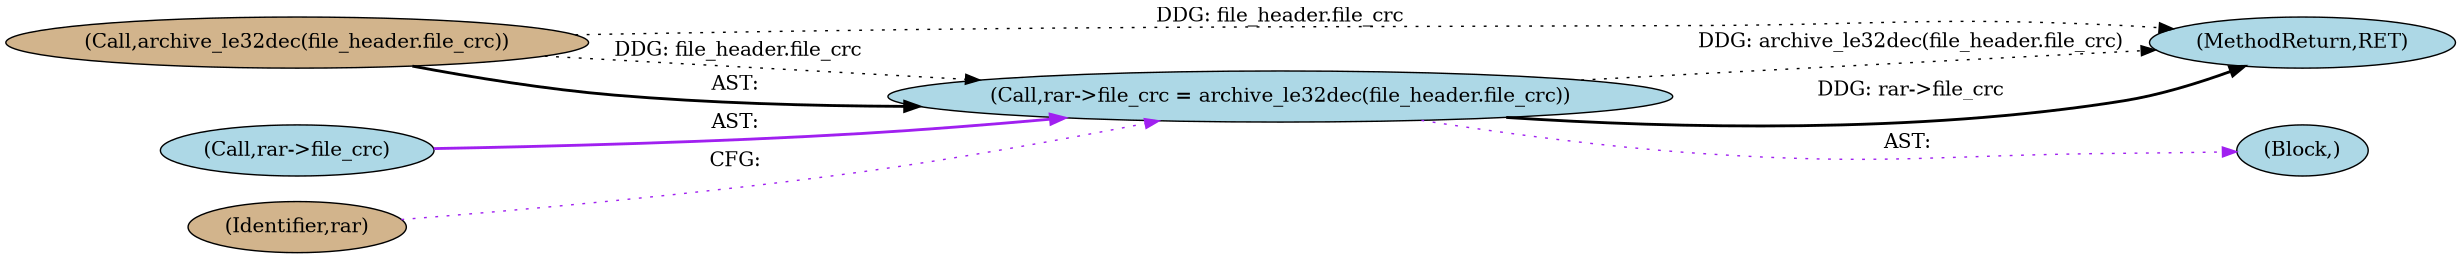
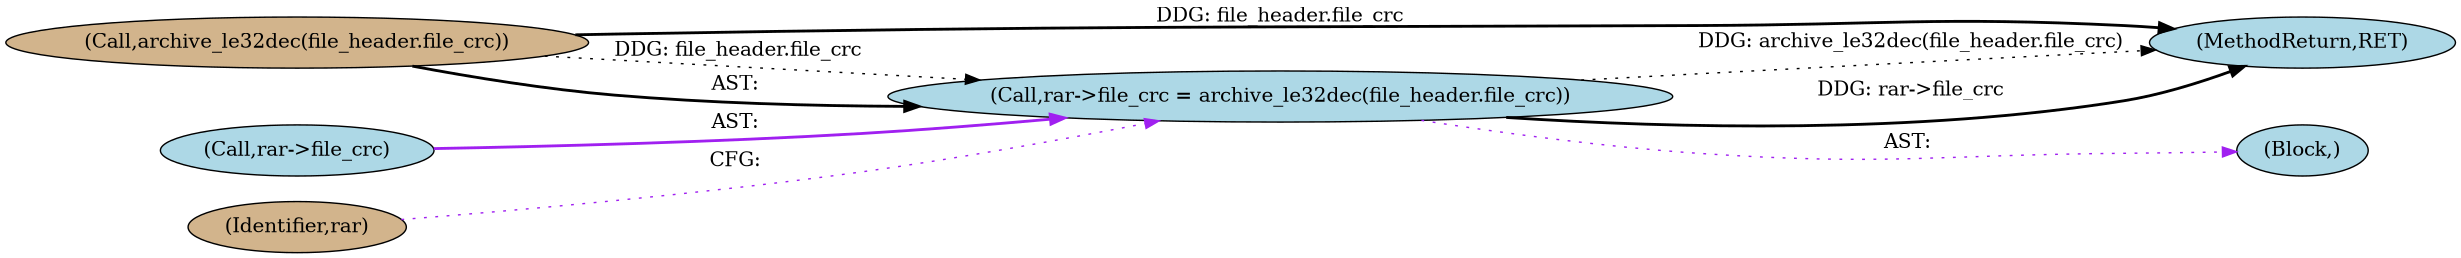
edge "(Call,archive_le32dec(file_header.file_crc))" -> "(MethodReturn,RET)": style dotted -> bold
